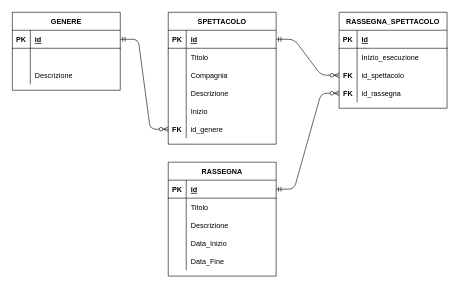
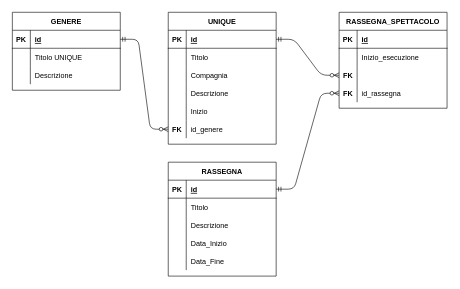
node "SPETTACOLO": label "SPETTACOLO" -> "UNIQUE"
node "Titolo UNIQUE": added
node "id_spettacolo": removed
